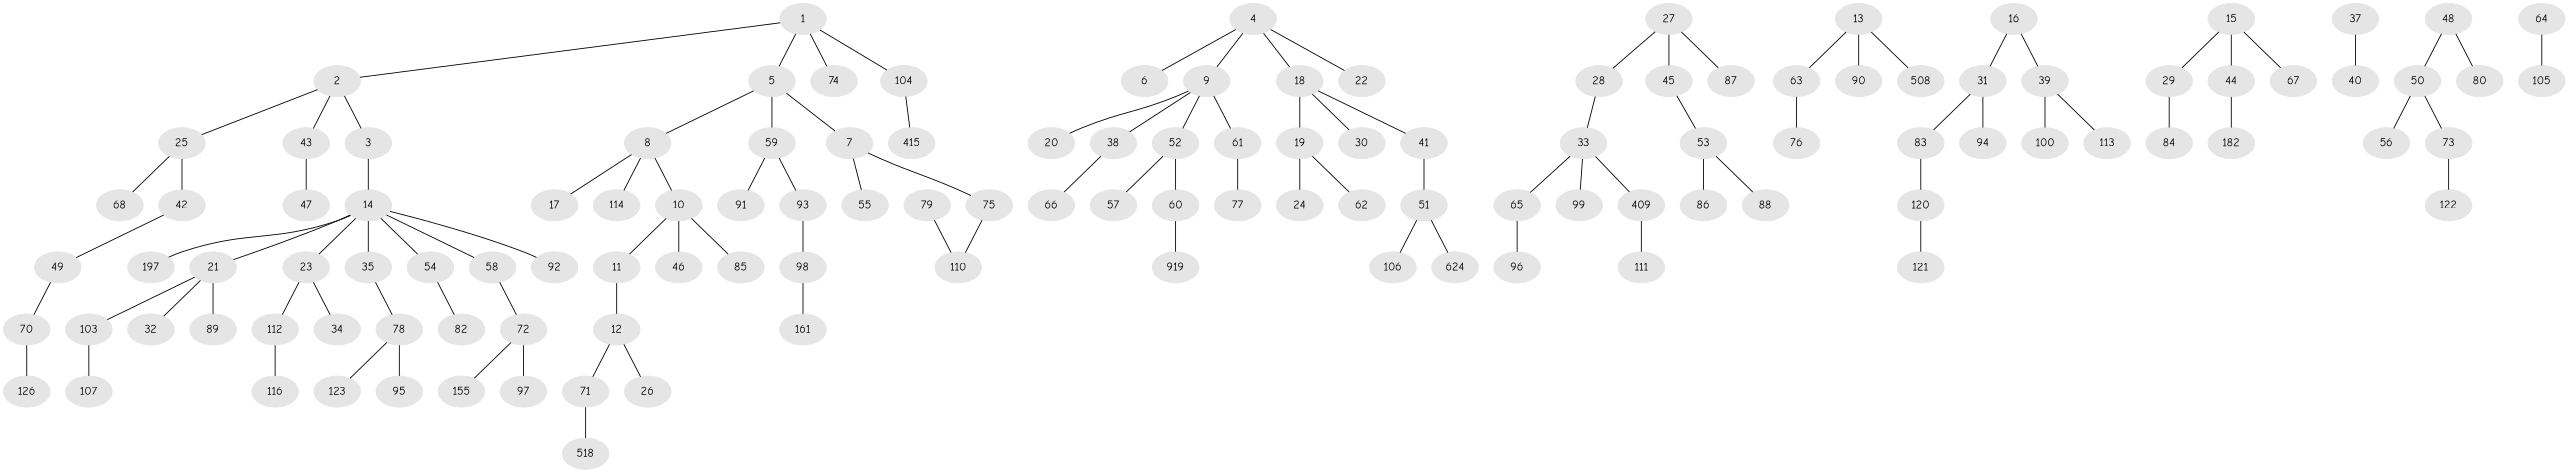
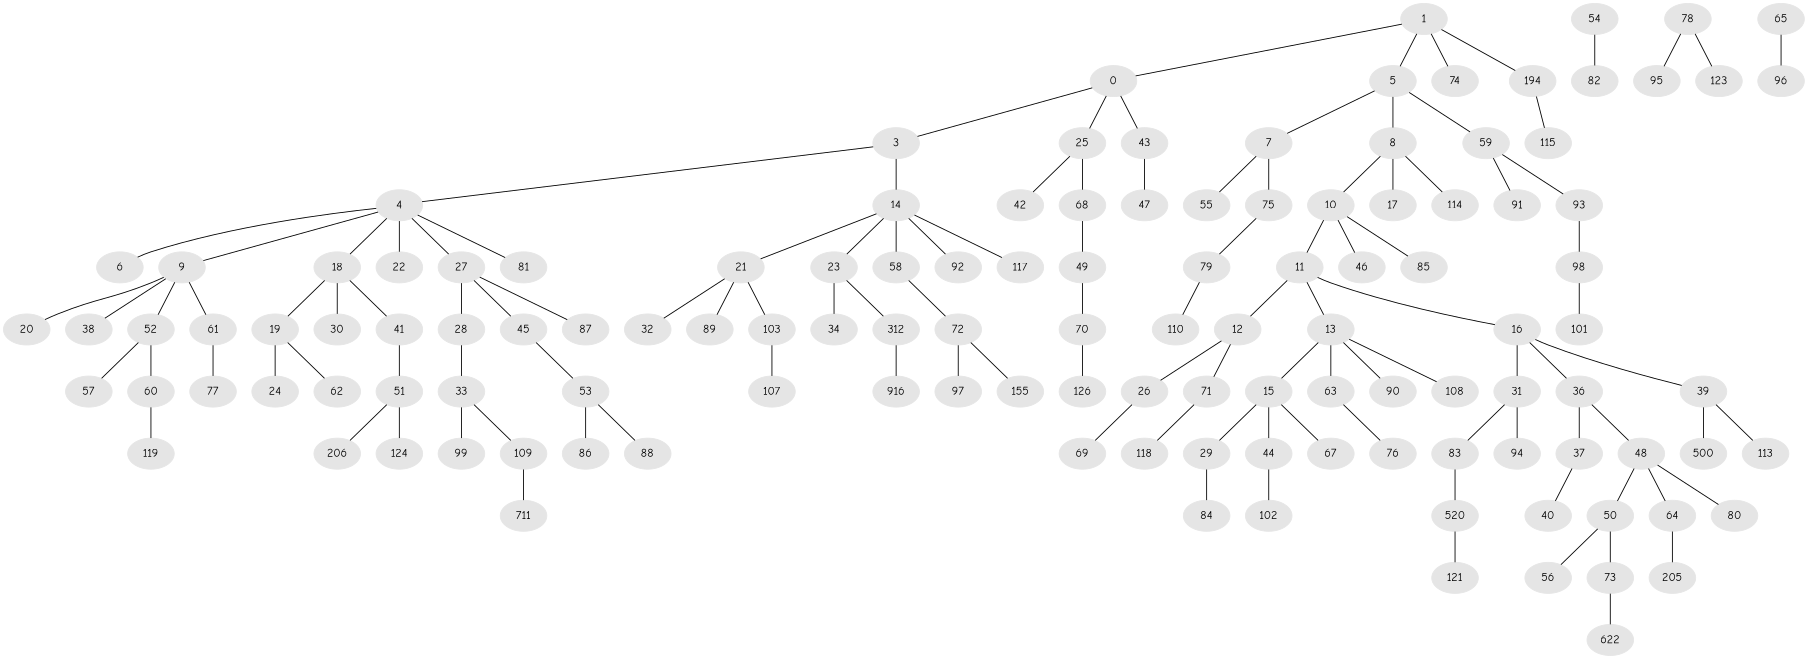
node "2": label "2" -> "0"
node "104": label "104" -> "194"
node "508": label "508" -> "108"
node "105": label "105" -> "205"
node "415": label "415" -> "115"
node "100": label "100" -> "500"
node "182": label "182" -> "102"
edge "3" -- "4": added
edge "33" -- "65": removed
node "66": removed
node "409": label "409" -> "109"
node "120": label "120" -> "520"
node "122": label "122" -> "622"
edge "42" -- "49": now "68" -- "49"
edge "14" -- "54": removed
edge "4" -- "27": added
edge "75" -- "110": now "75" -- "79"
node "197": label "197" -> "117"
node "35": removed
node "81": added
node "919": label "919" -> "119"
node "106": label "106" -> "206"
node "624": label "624" -> "124"
node "111": label "111" -> "711"
edge "11" -- "13": added
edge "11" -- "16": added
node "112": label "112" -> "312"
node "161": label "161" -> "101"
edge "13" -- "15": added
node "116": label "116" -> "916"
node "36": added
node "518": label "518" -> "118"
node "69": added
edge "48" -- "64": added
